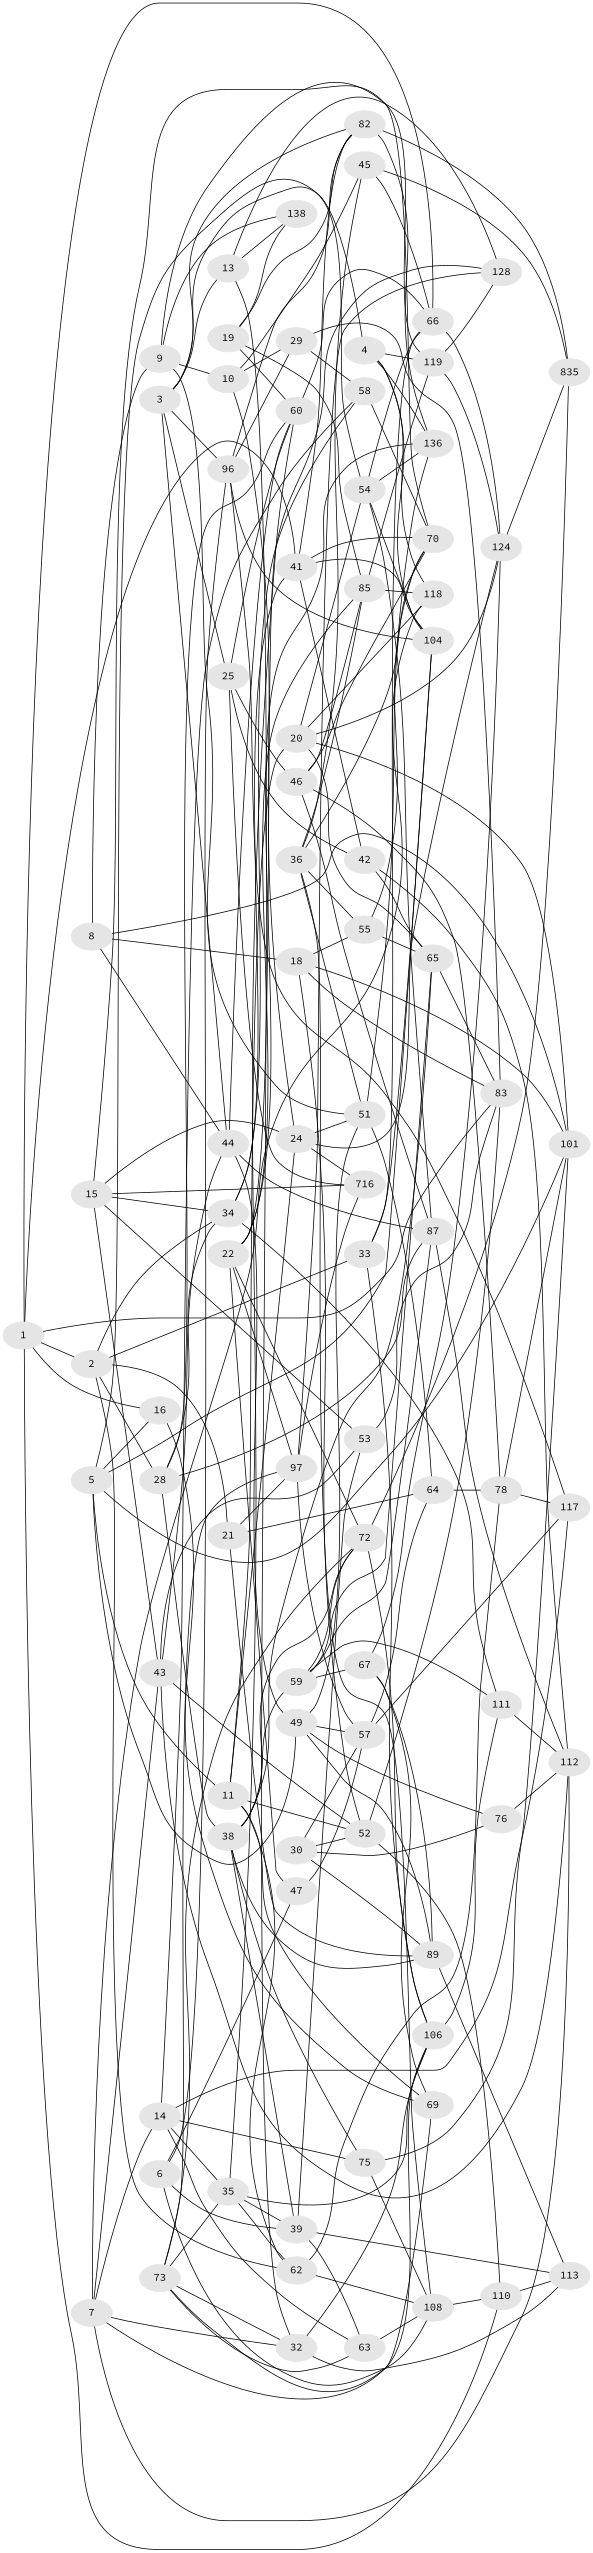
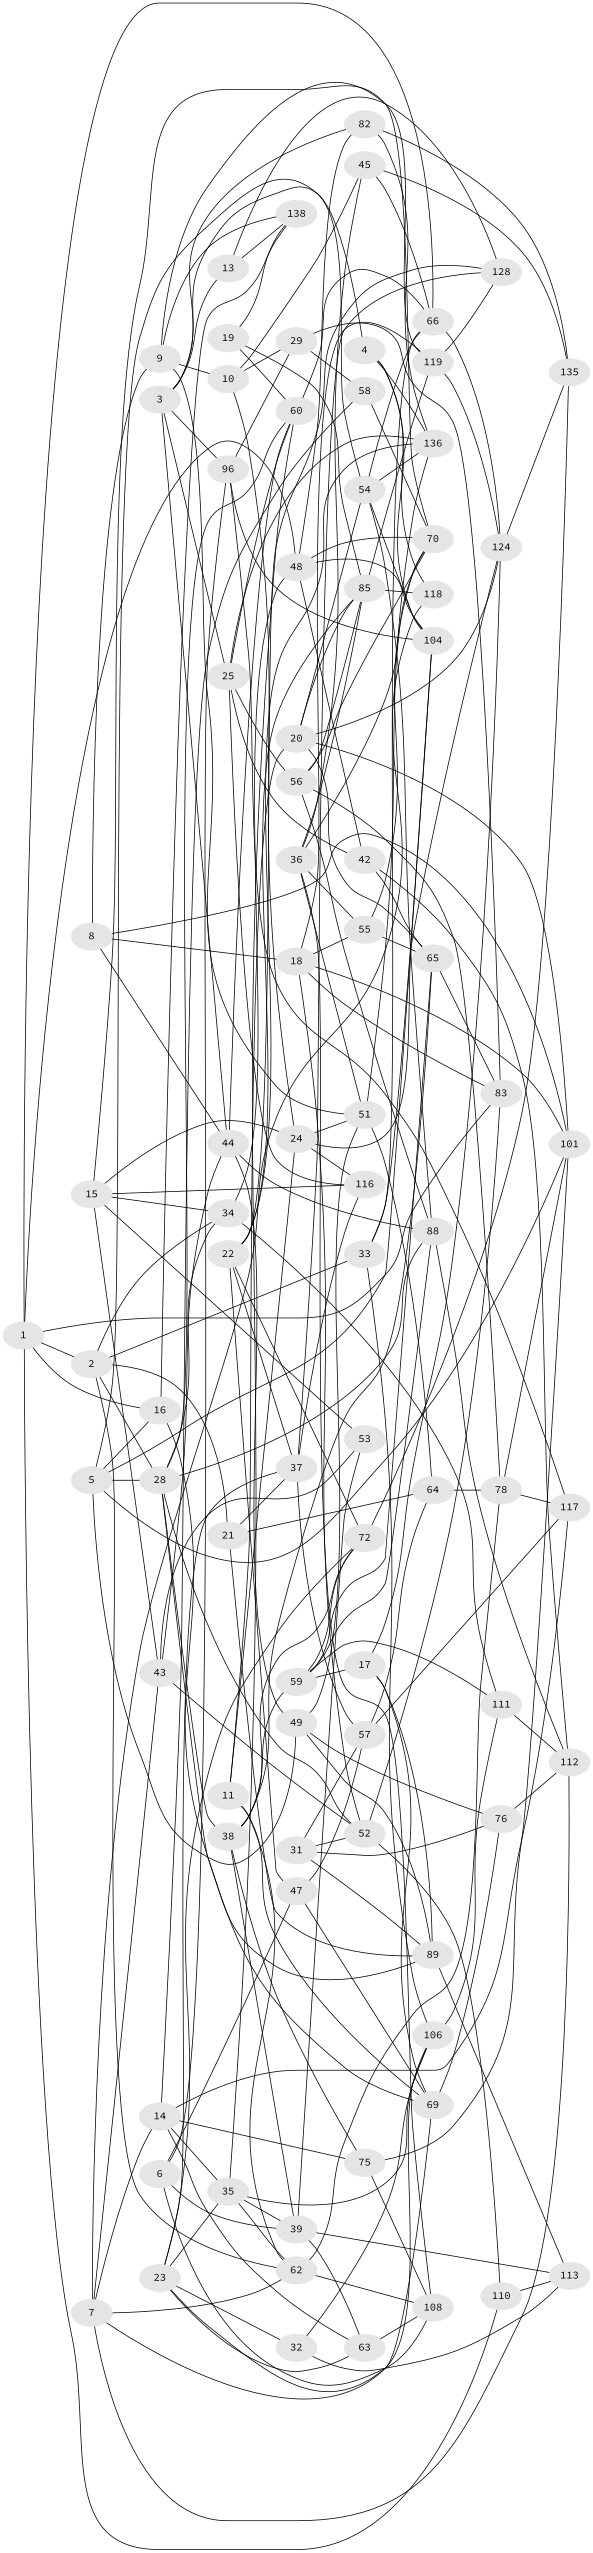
edge "82" -- "19": removed
edge "82" -- "96": removed
edge "4" -- "119": now "18" -- "119"
node "835": label "835" -> "135"
edge "136" -- "25": added
node "41": label "41" -> "48"
edge "118" -- "20": now "85" -- "20"
node "46": label "46" -> "56"
edge "58" -- "34": removed
edge "138" -- "16": added
node "716": label "716" -> "116"
node "87": label "87" -> "88"
edge "83" -- "53": removed
edge "13" -- "32": removed
node "97": label "97" -> "37"
edge "5" -- "11": now "5" -- "28"
node "67": label "67" -> "17"
edge "49" -- "57": removed
edge "72" -- "106": removed
edge "11" -- "52": now "28" -- "52"
node "30": label "30" -> "31"
edge "38" -- "89": now "28" -- "89"
edge "76" -- "69": added
edge "47" -- "69": added
edge "43" -- "112": removed
node "73": label "73" -> "23"
edge "110" -- "108": removed
edge "7" -- "32": now "7" -- "62"
